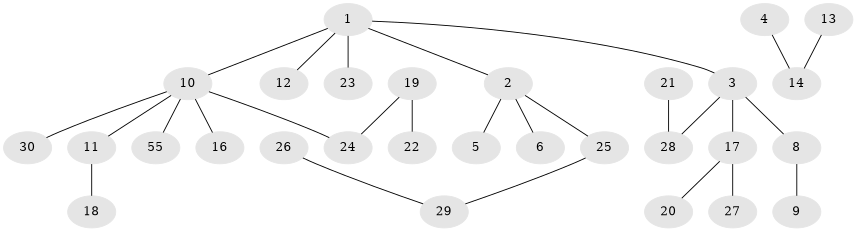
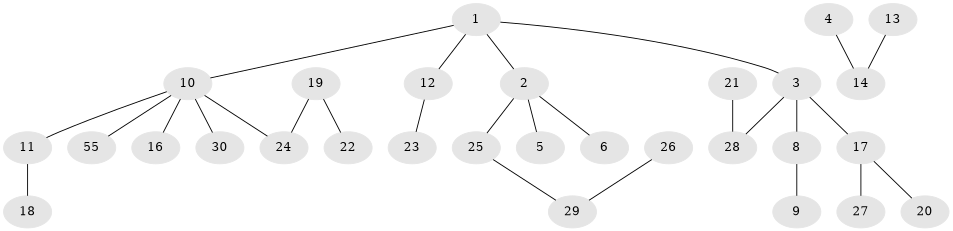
edge "1" -- "23": now "12" -- "23"
